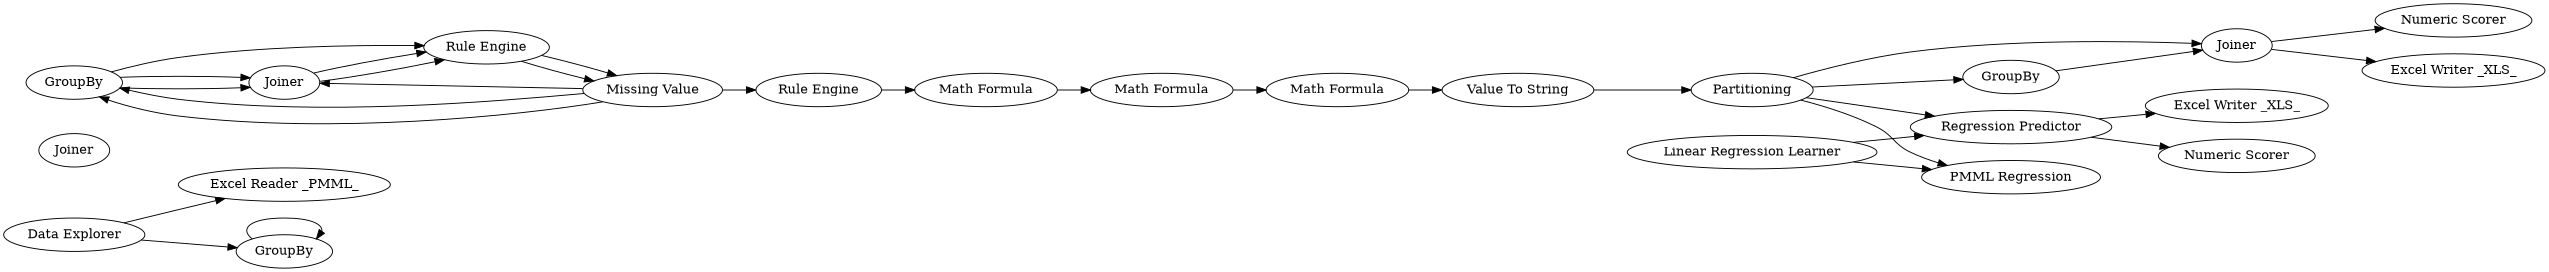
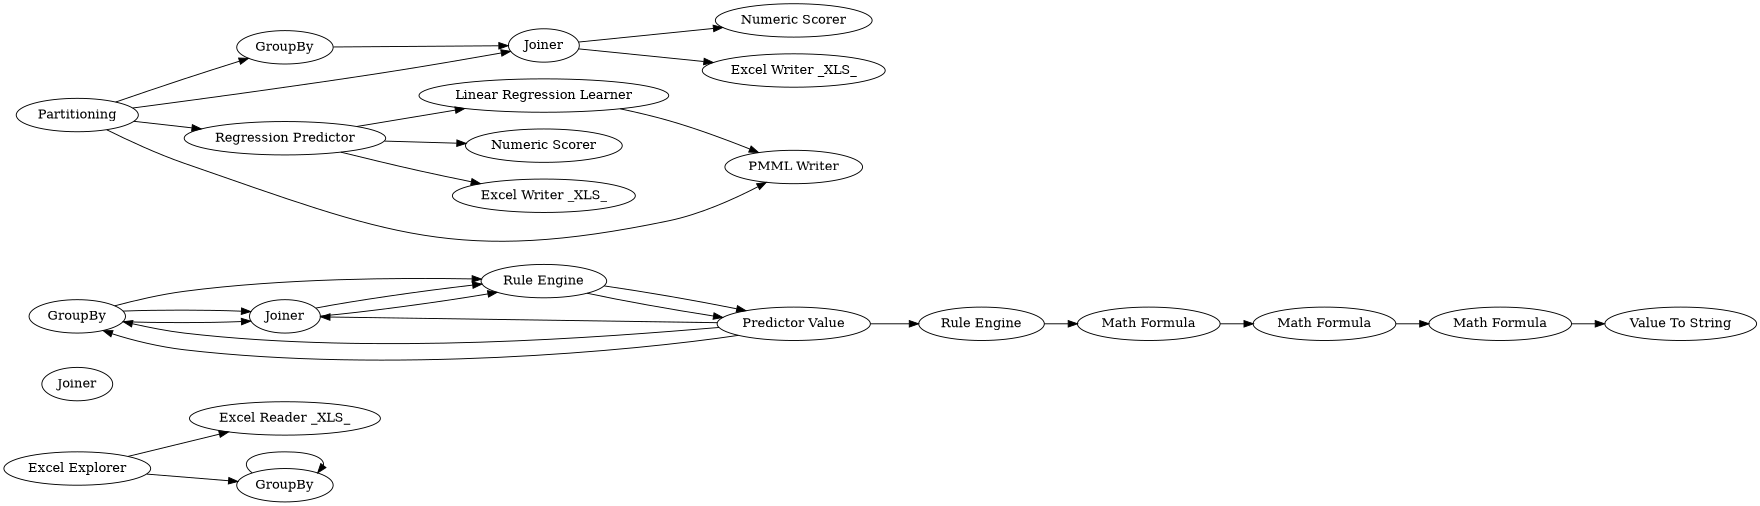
node "Missing Value": label "Missing Value" -> "Predictor Value"
edge "Value To String" -> "Partitioning": removed
edge "Linear Regression Learner" -> "Regression Predictor": reversed
node "PMML Regression": label "PMML Regression" -> "PMML Writer"
node "Excel Reader _PMML_": label "Excel Reader _PMML_" -> "Excel Reader _XLS_"
node "Data Explorer": label "Data Explorer" -> "Excel Explorer"
